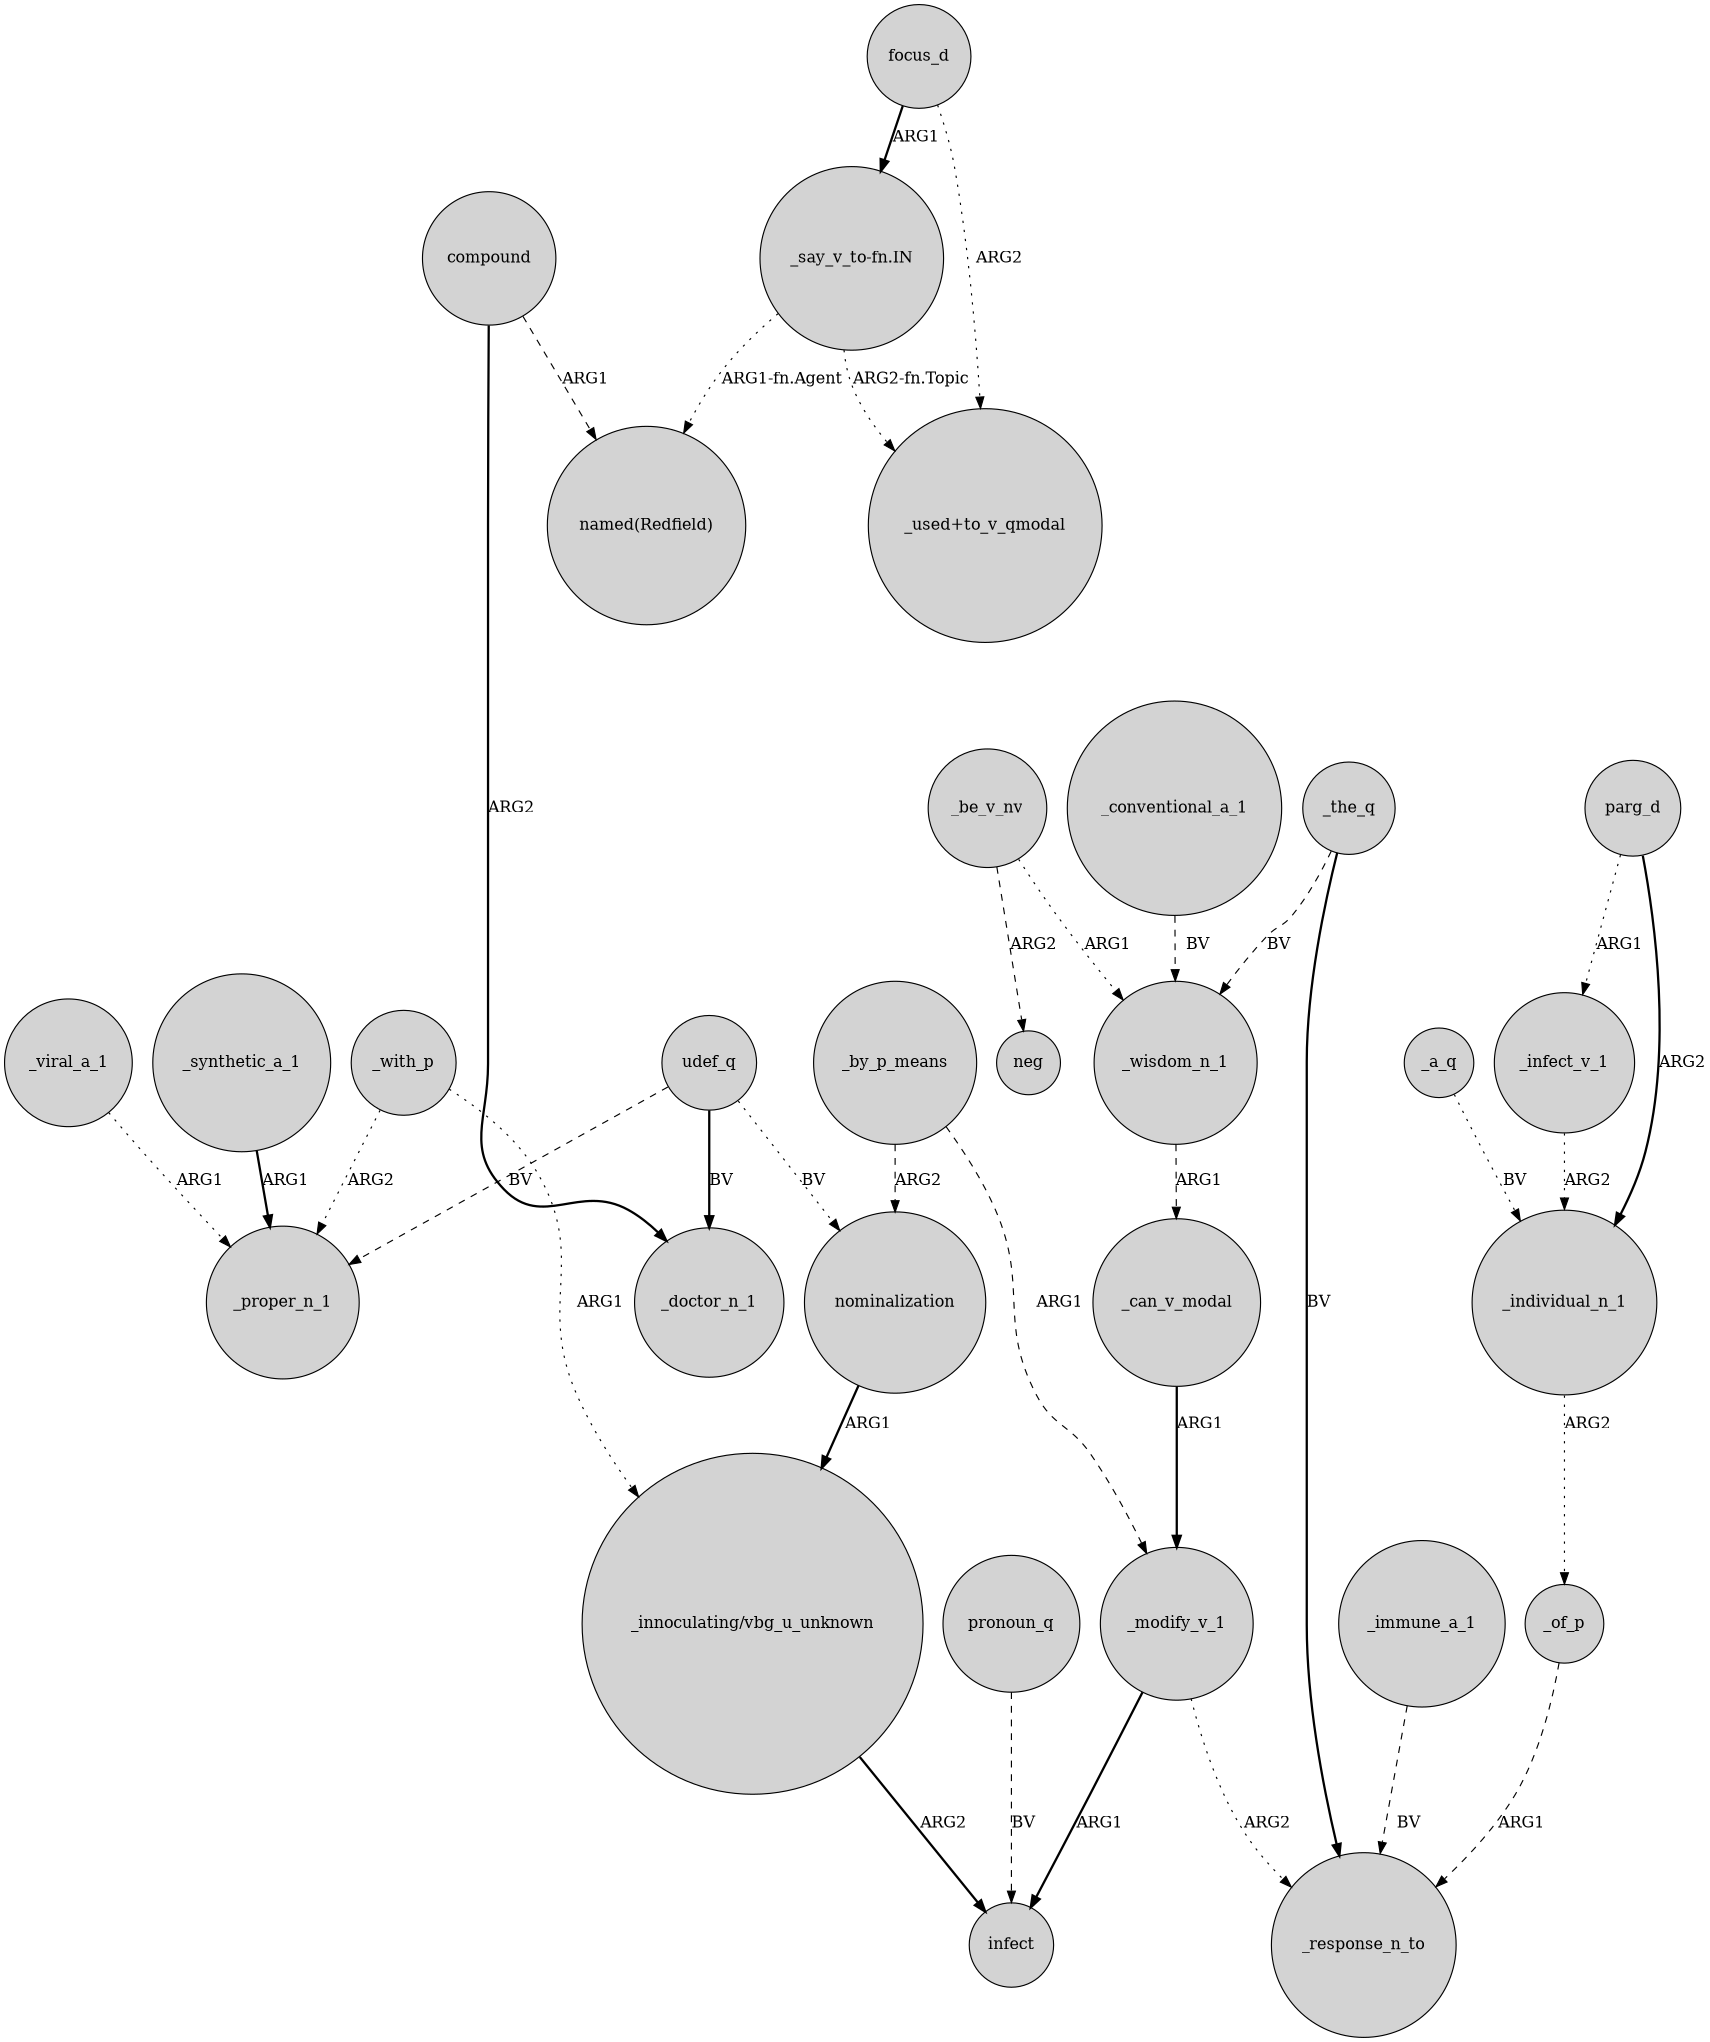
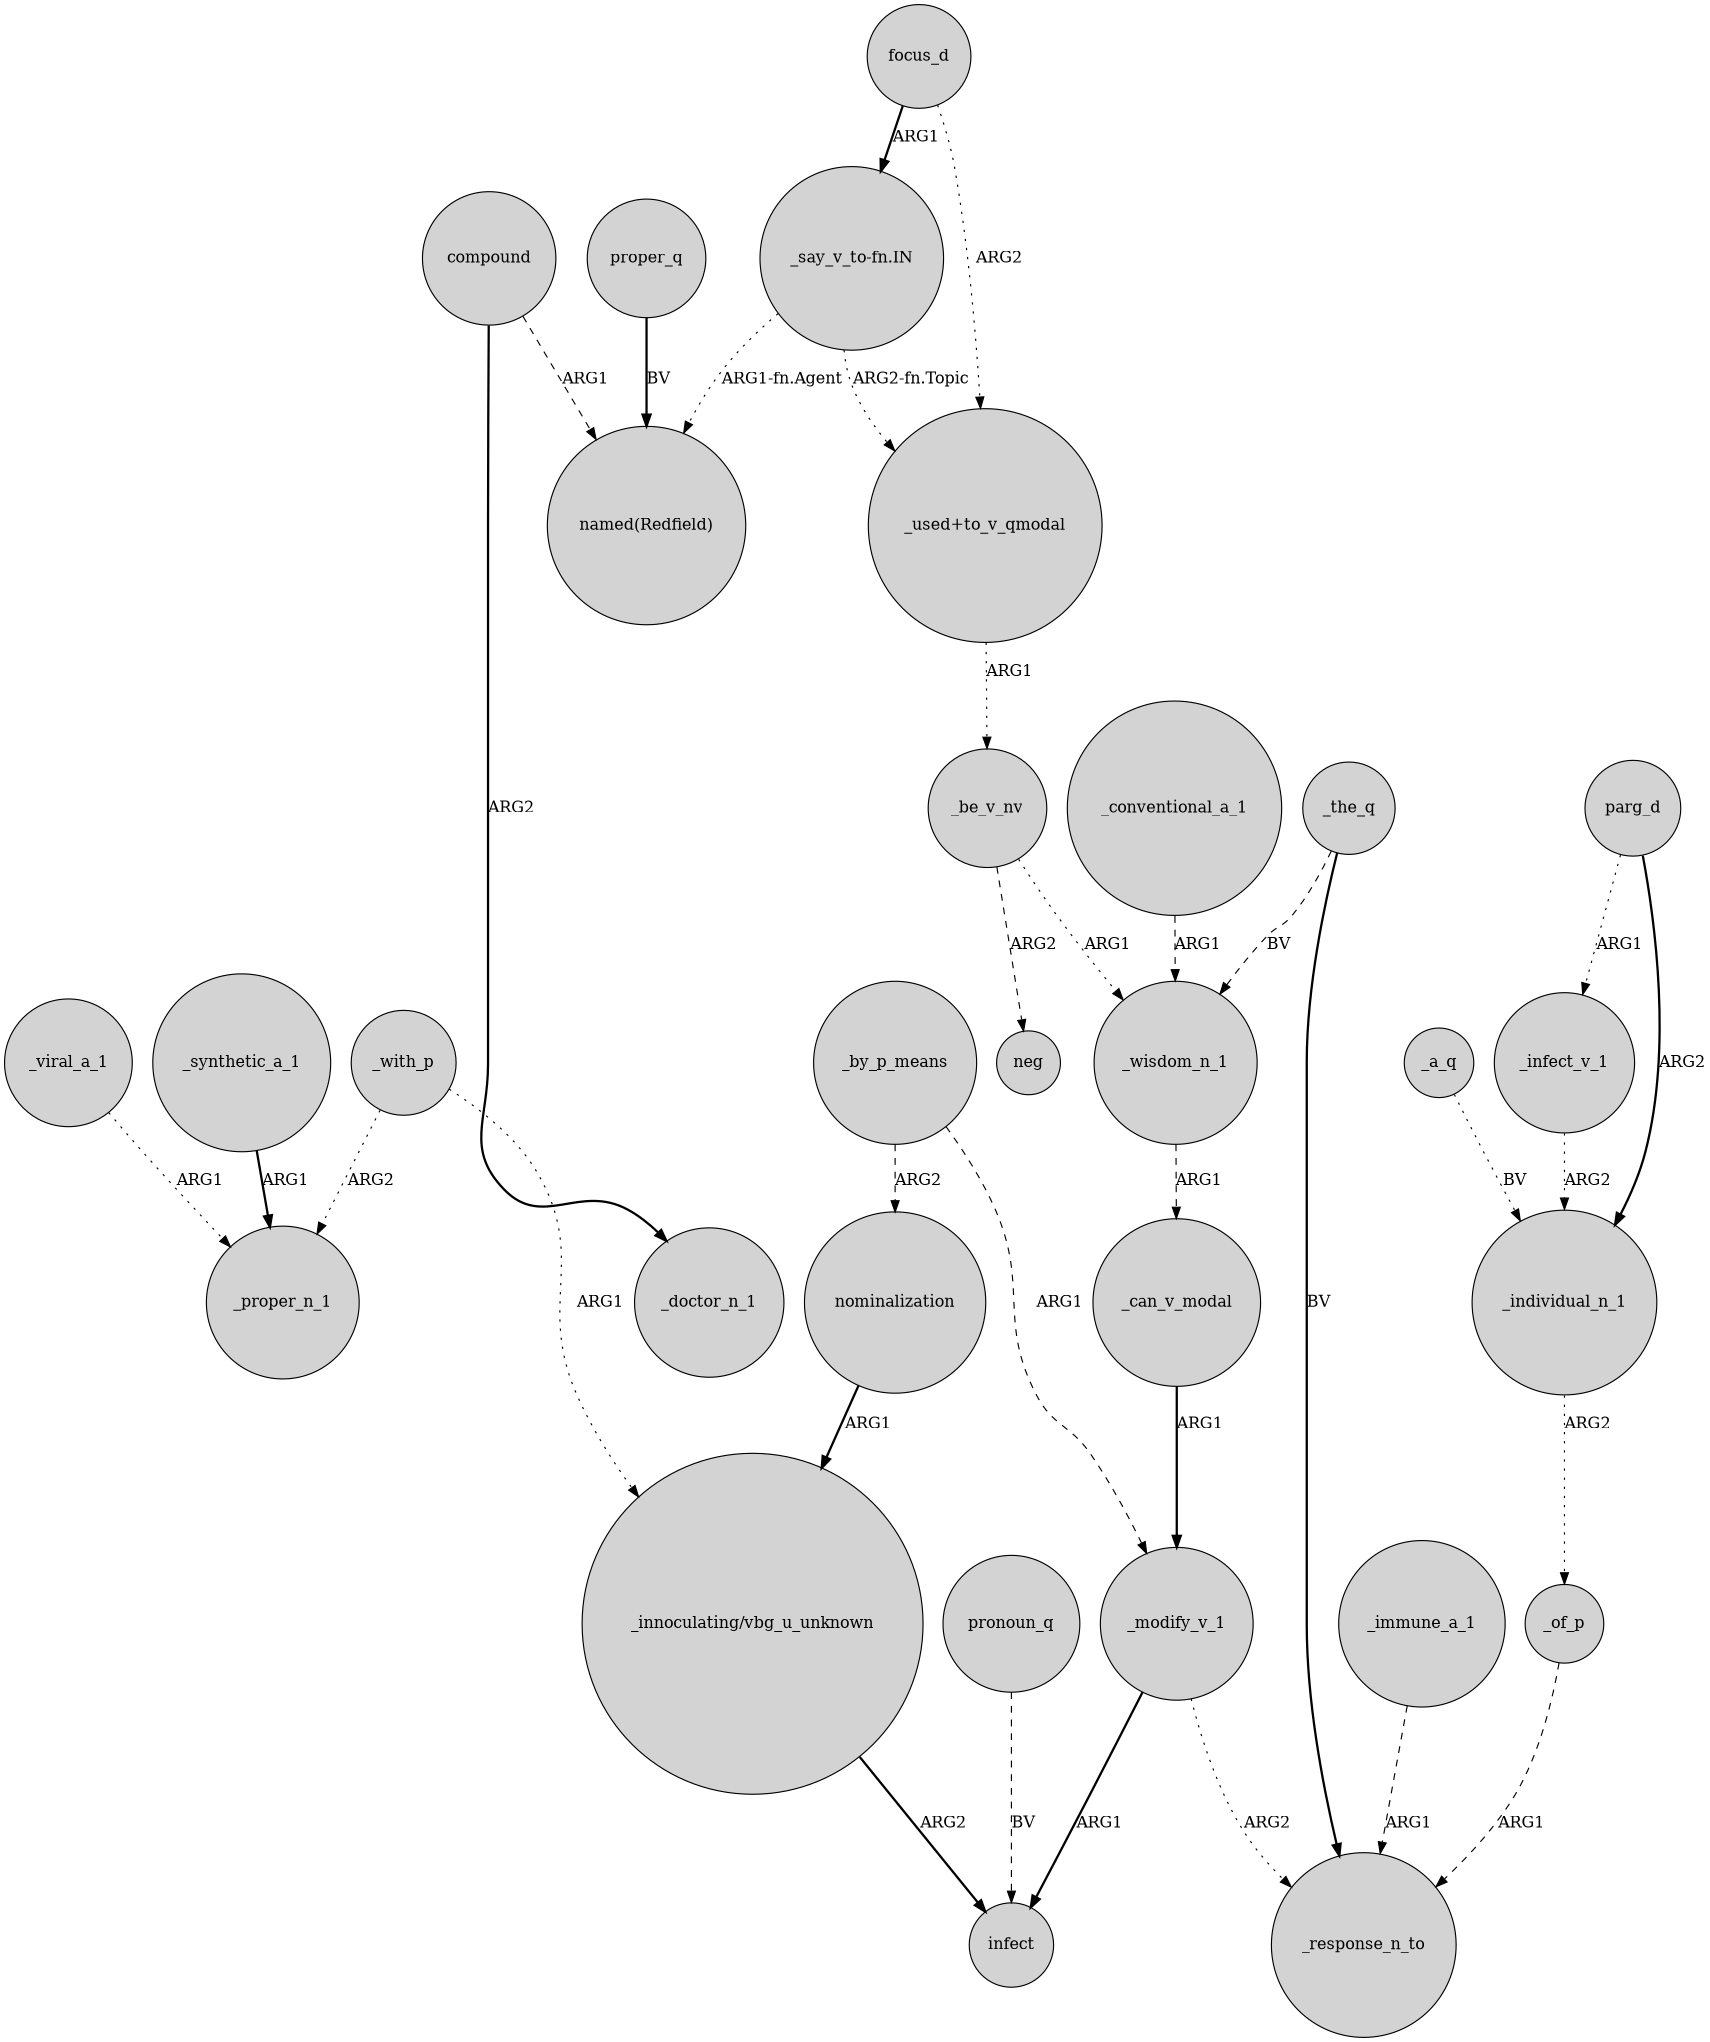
node "proper_q": added
edge "_used+to_v_qmodal" -> "_be_v_nv": added, label "ARG1"
edge "_conventional_a_1" -> "_wisdom_n_1": label "BV" -> "ARG1"
node "udef_q": removed
edge "_immune_a_1" -> "_response_n_to": label "BV" -> "ARG1"
